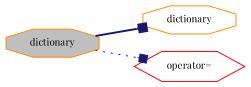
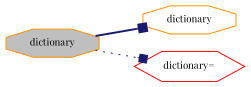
node "operator=": label "operator=" -> "dictionary="
